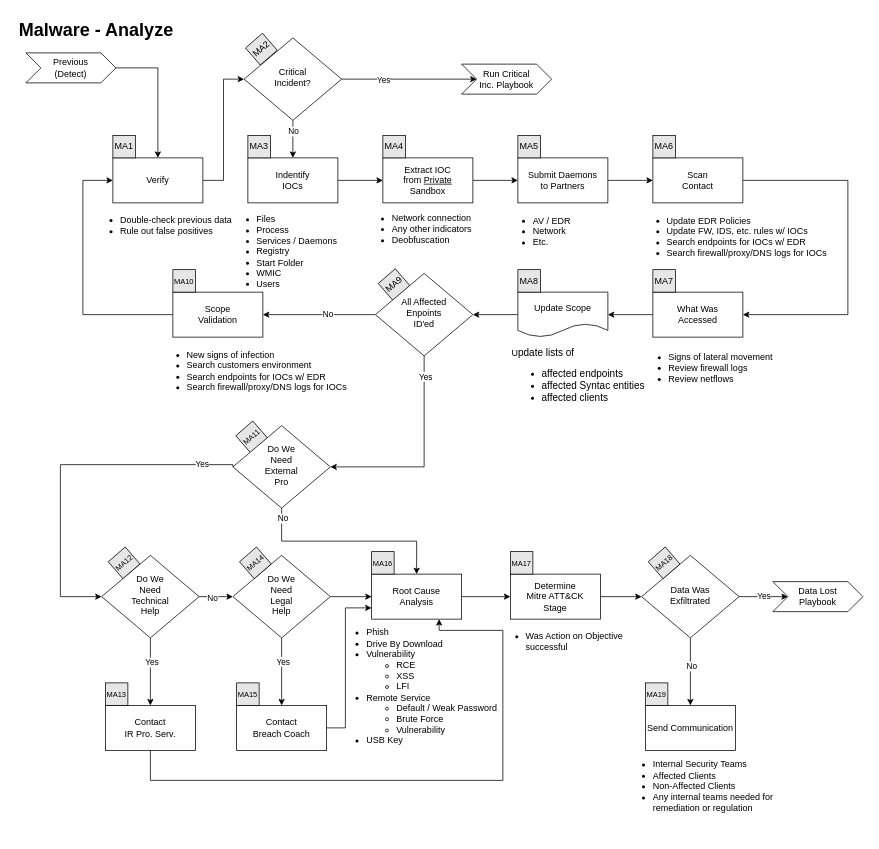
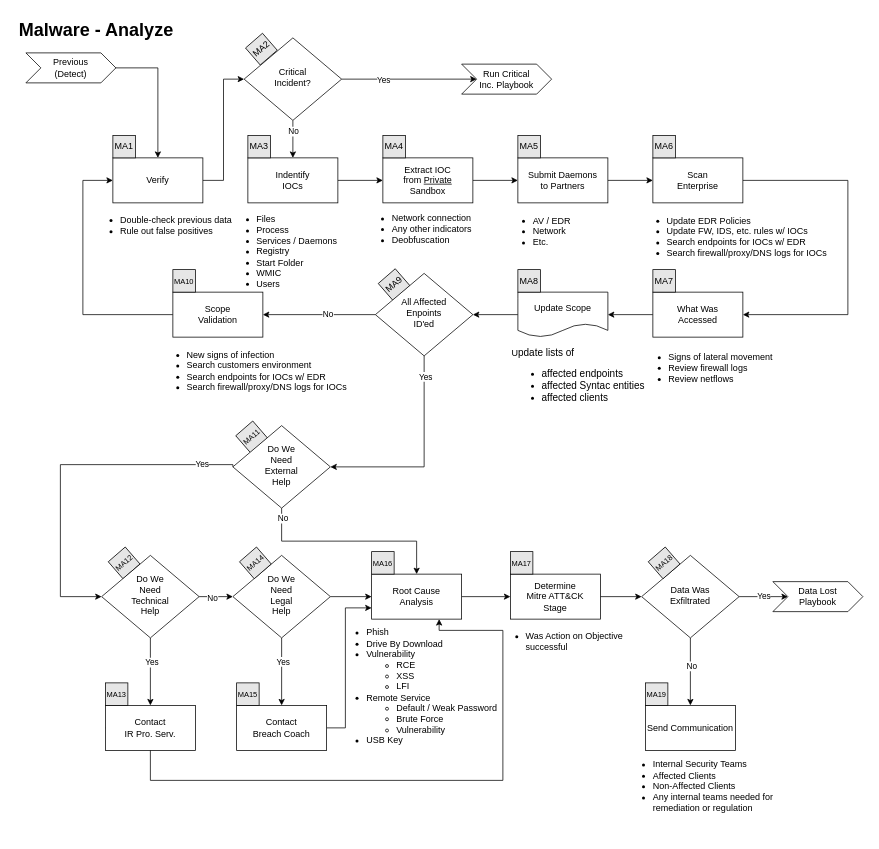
node "Scan Contact": label "Scan Contact" -> "Scan Enterprise"
node "Do We Need External Pro": label "Do We Need External Pro" -> "Do We Need External Help"
